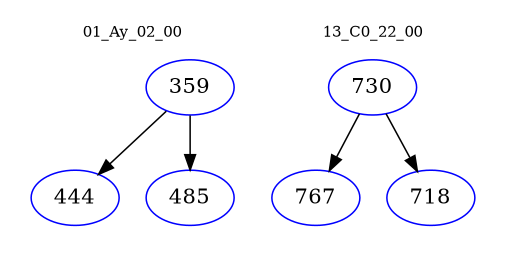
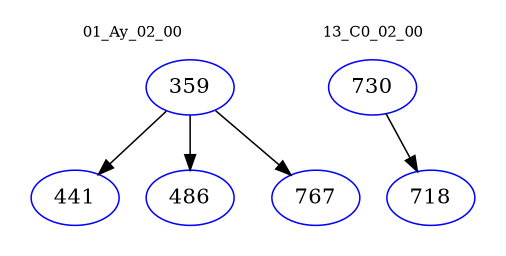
cluster "13_C0_22_00": label "13_C0_22_00" -> "13_C0_02_00"
edge "730" -> "767": now "359" -> "767"
node "444": label "444" -> "441"
node "485": label "485" -> "486"
